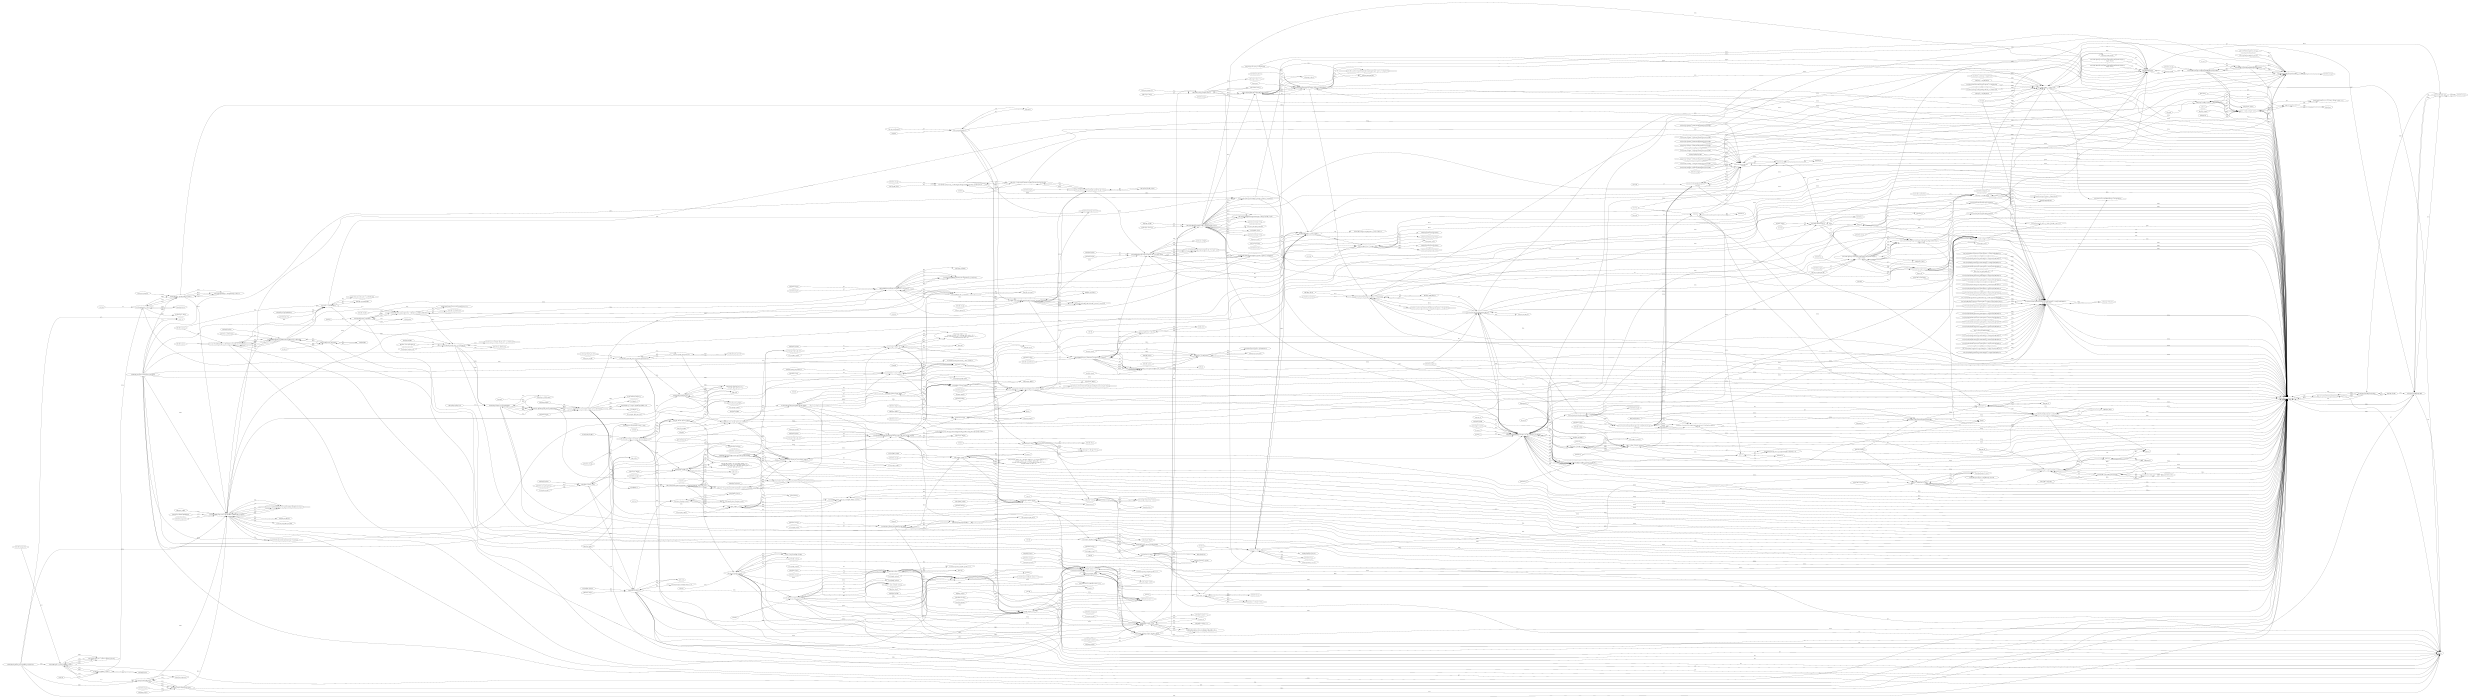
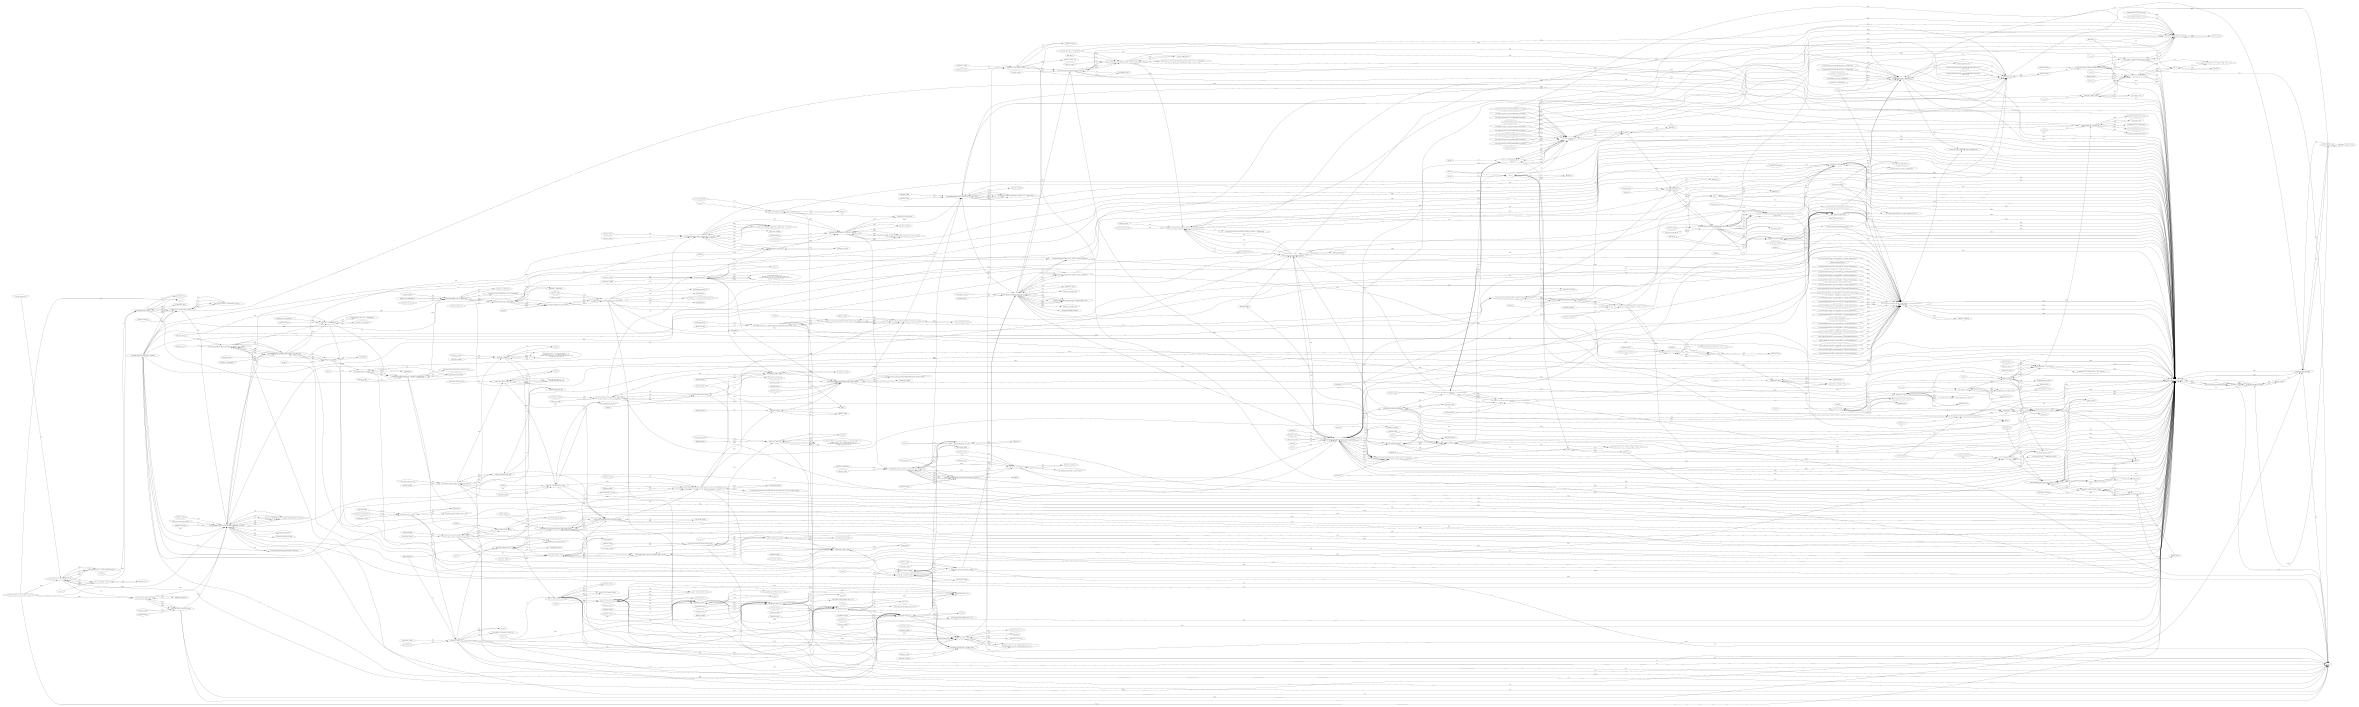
edge "(Call,comment == (char *) NULL)" -> "(Call,(unsigned char *) comment)": now "(Call,ximage->depth < 0)" -> "(Call,(unsigned char *) comment)"
